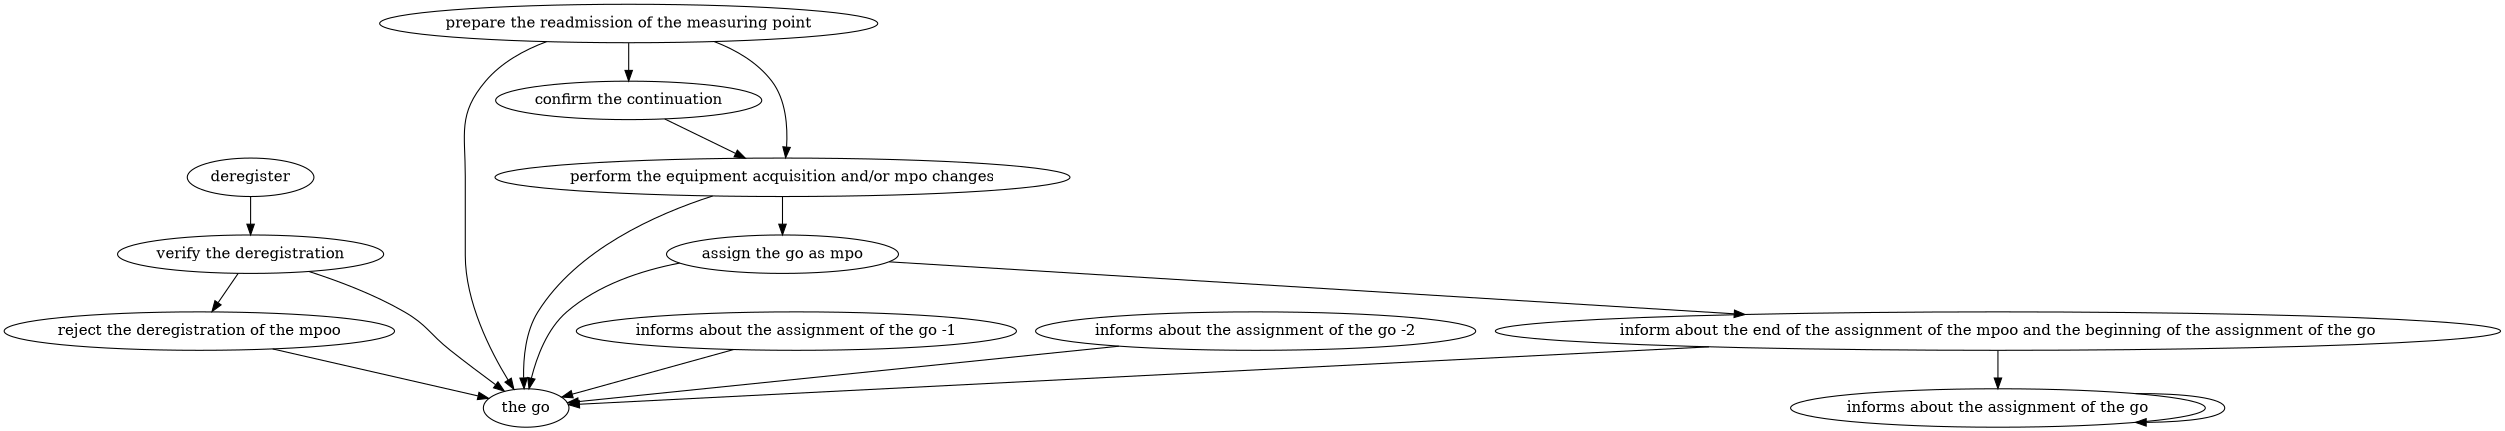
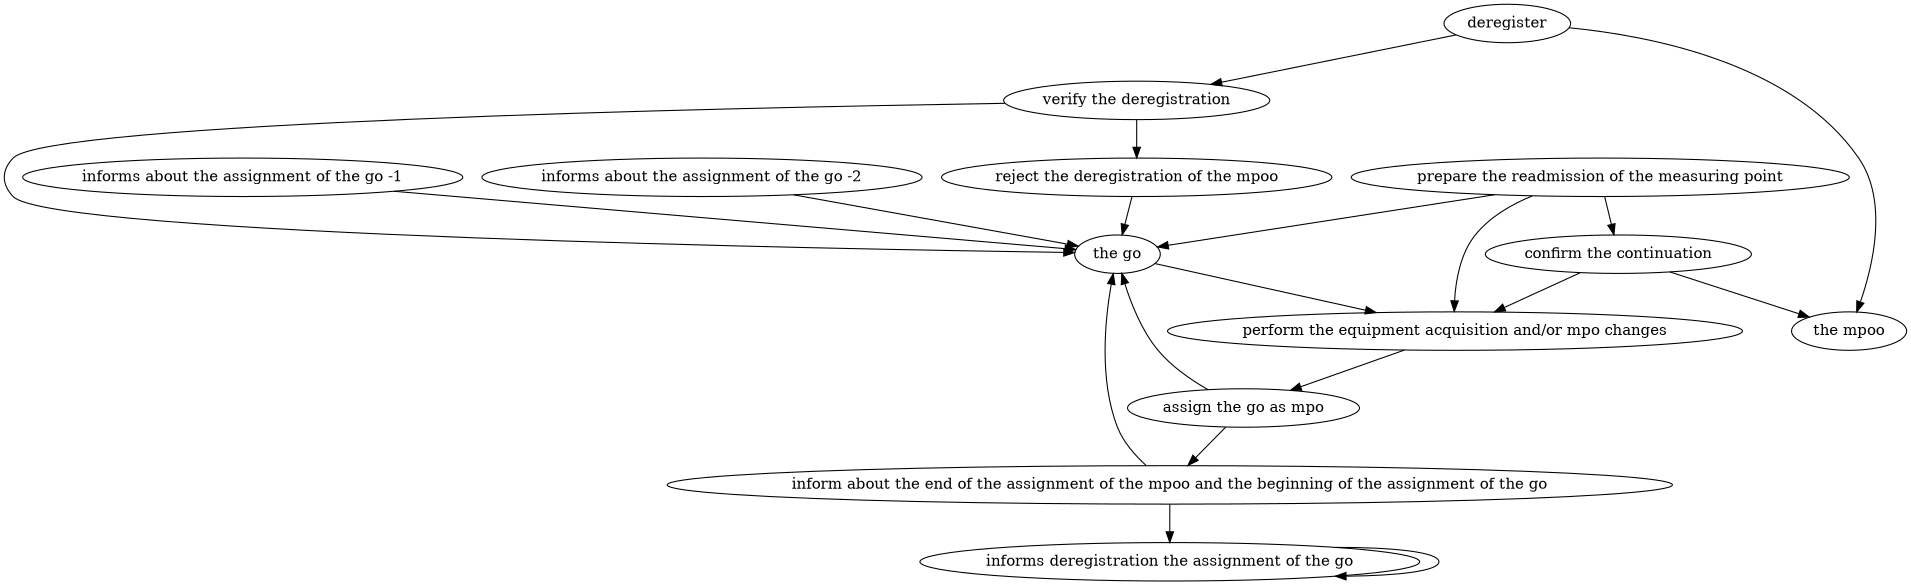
edge "perform the equipment acquisition and/or mpo changes" -> "the go": reversed
node "the mpoo": added
node "informs about the assignment of the go": label "informs about the assignment of the go" -> "informs deregistration the assignment of the go"
